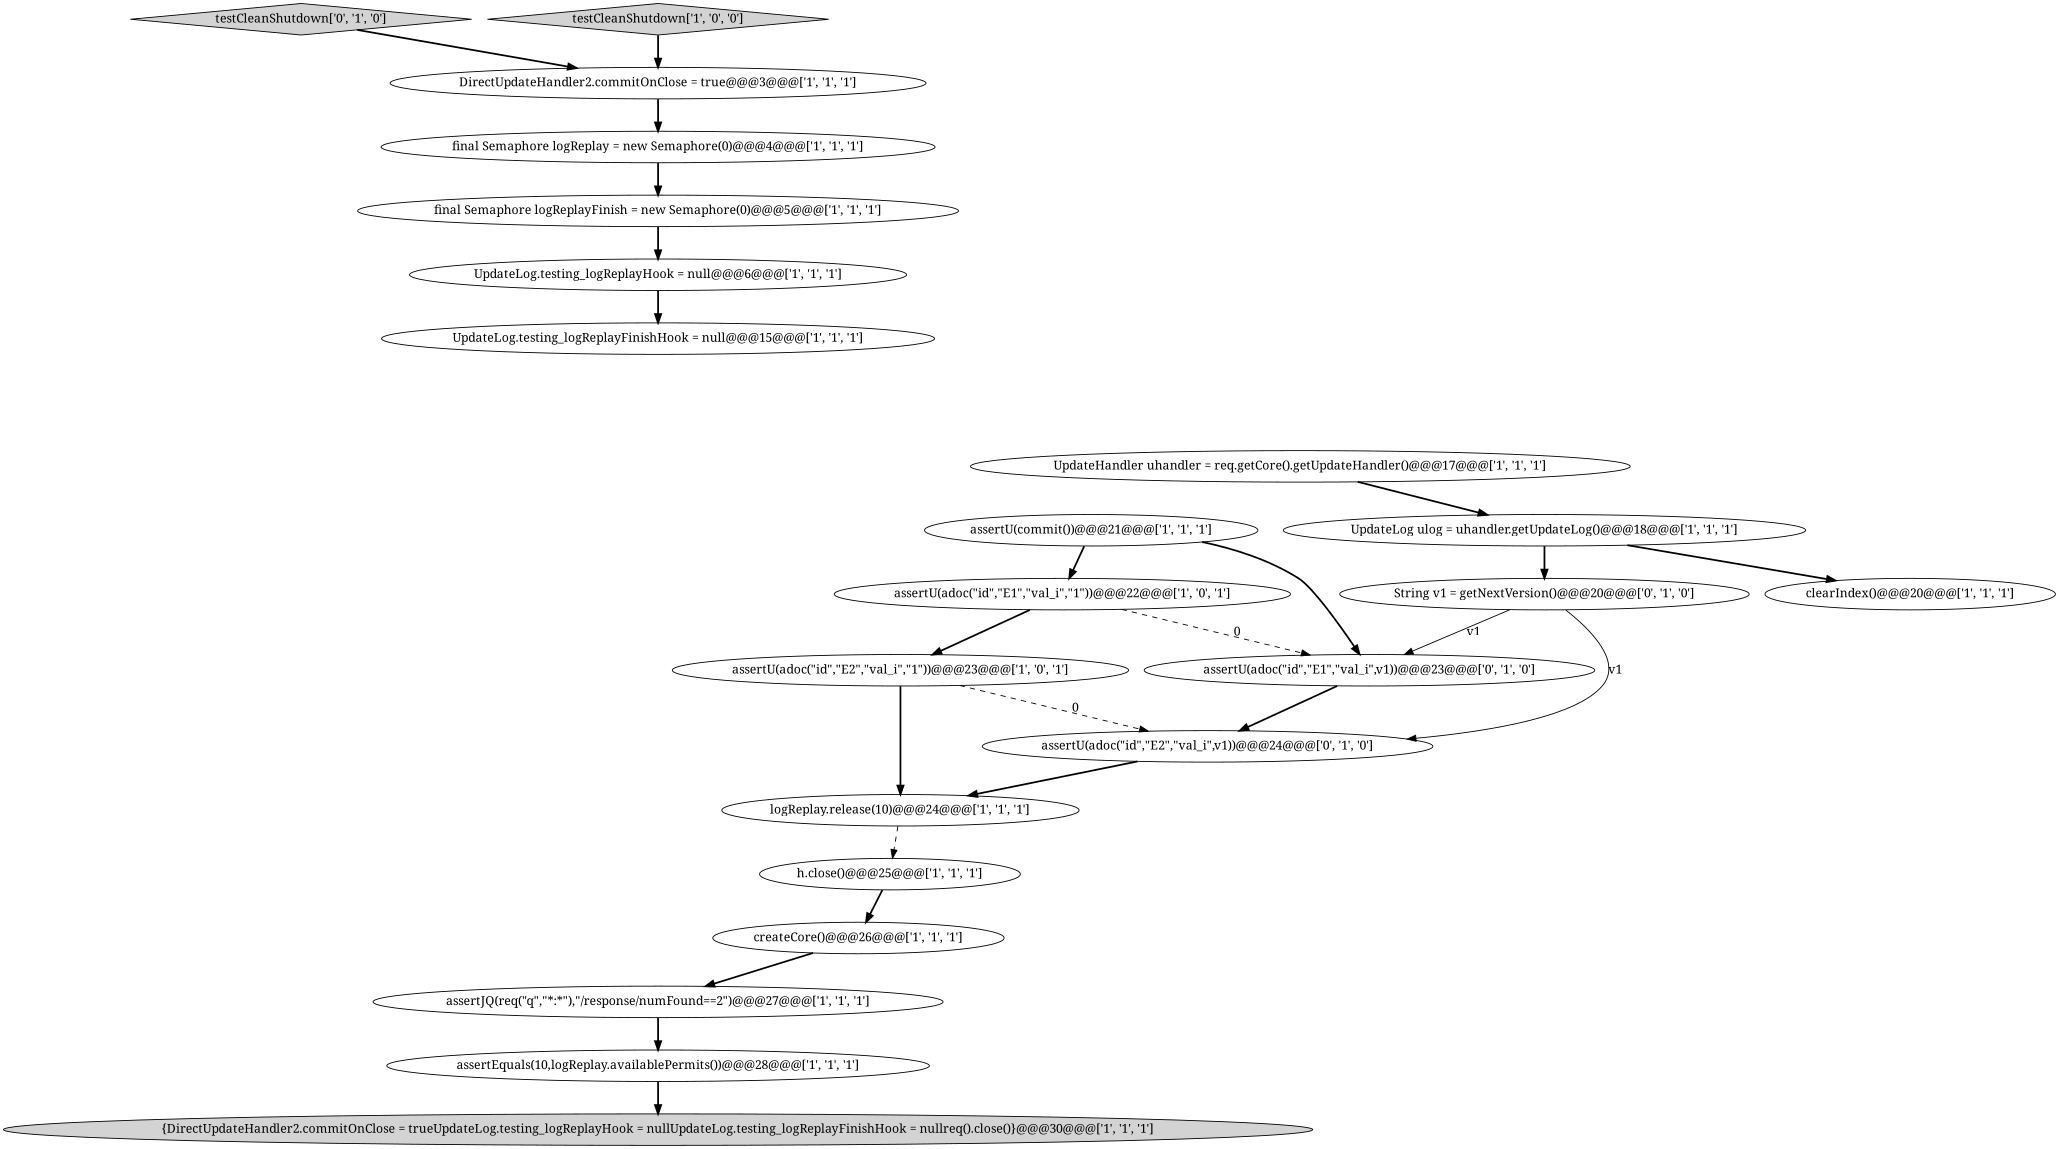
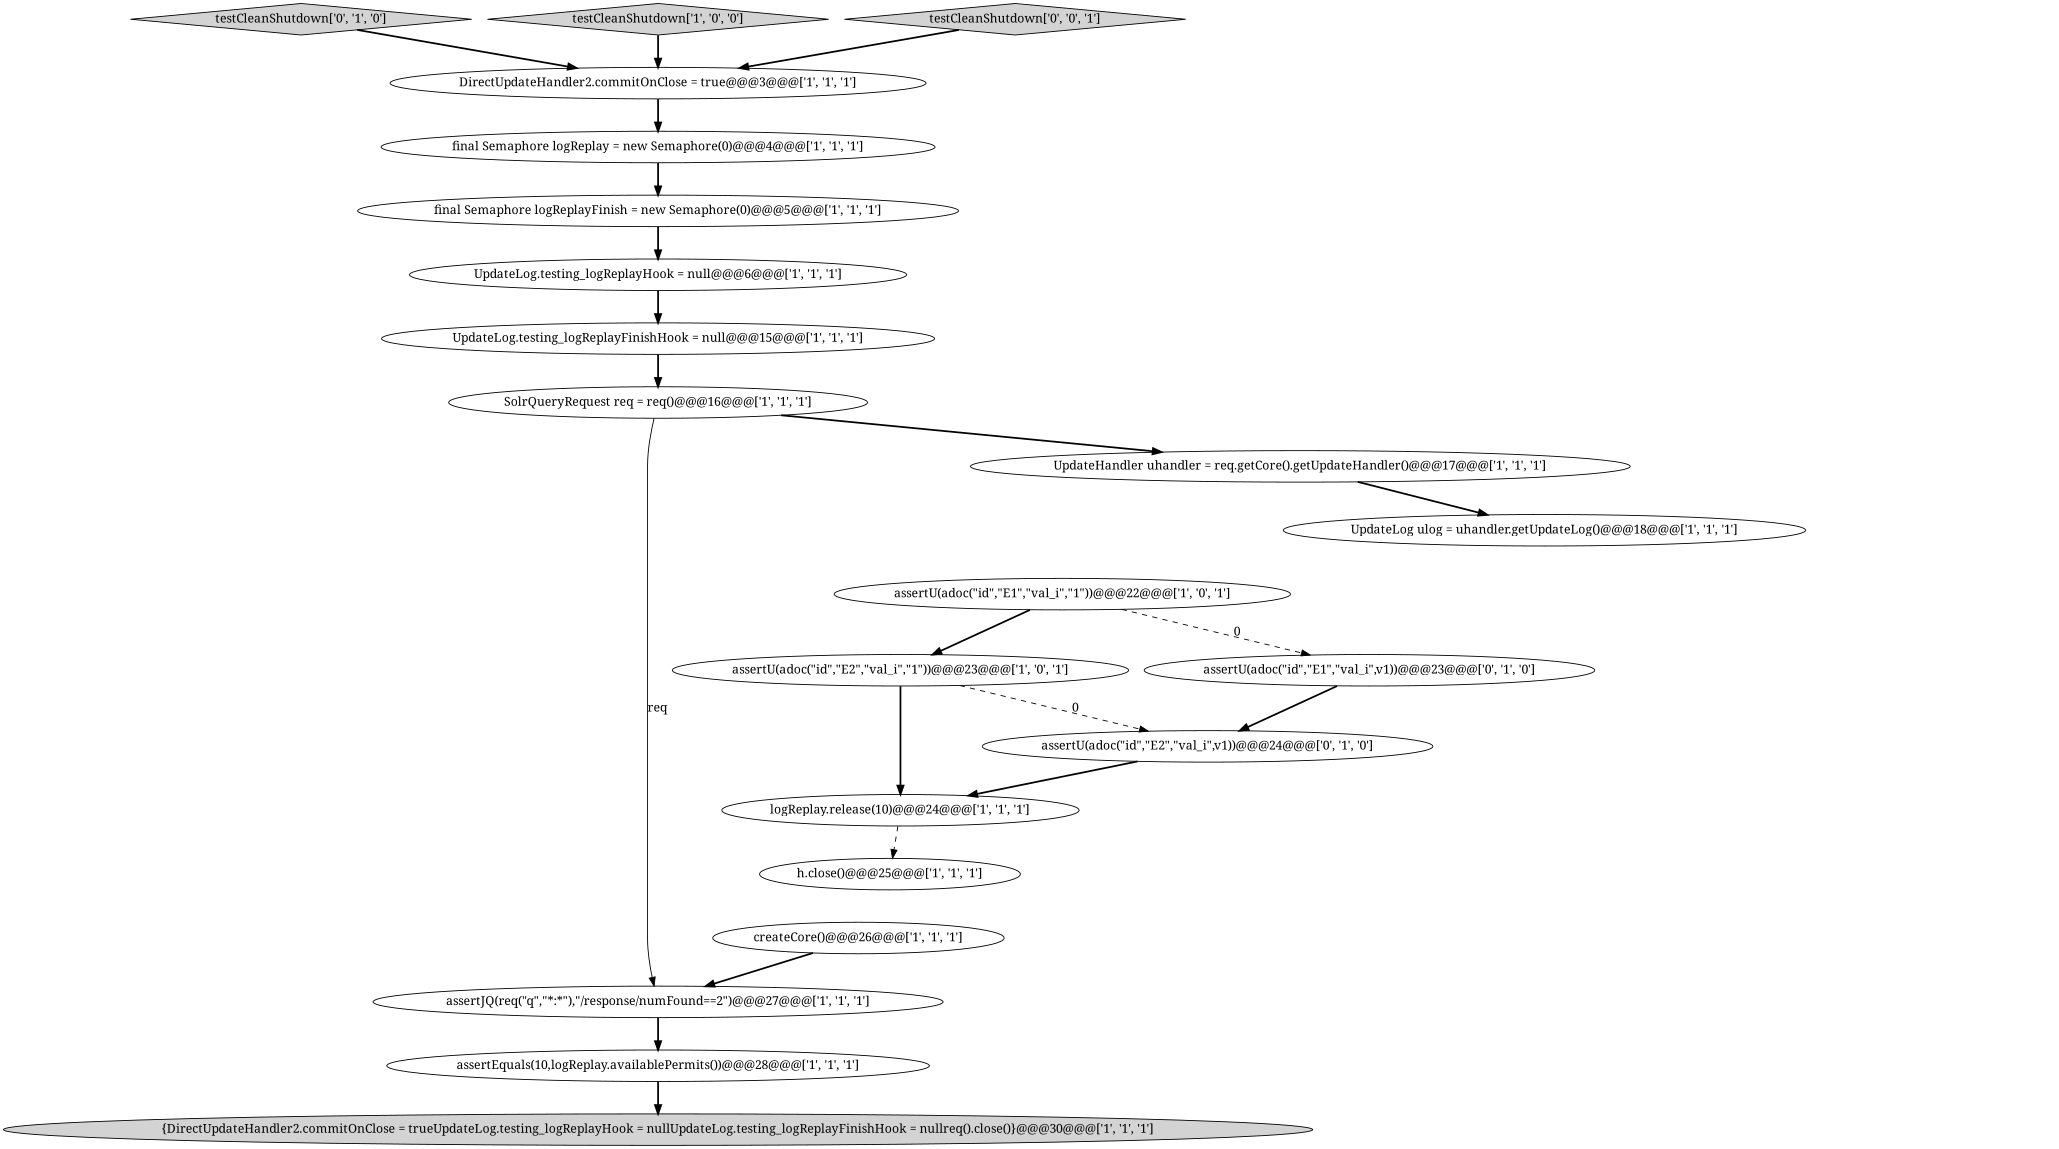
node "testCleanShutdown['0', '0', '1']": added
node "SolrQueryRequest req = req()@@@16@@@['1', '1', '1']": added
node "assertU(commit())@@@21@@@['1', '1', '1']": removed
node "String v1 = getNextVersion()@@@20@@@['0', '1', '0']": removed
node "clearIndex()@@@20@@@['1', '1', '1']": removed
edge "h.close()@@@25@@@['1', '1', '1']" -> "createCore()@@@26@@@['1', '1', '1']": removed
